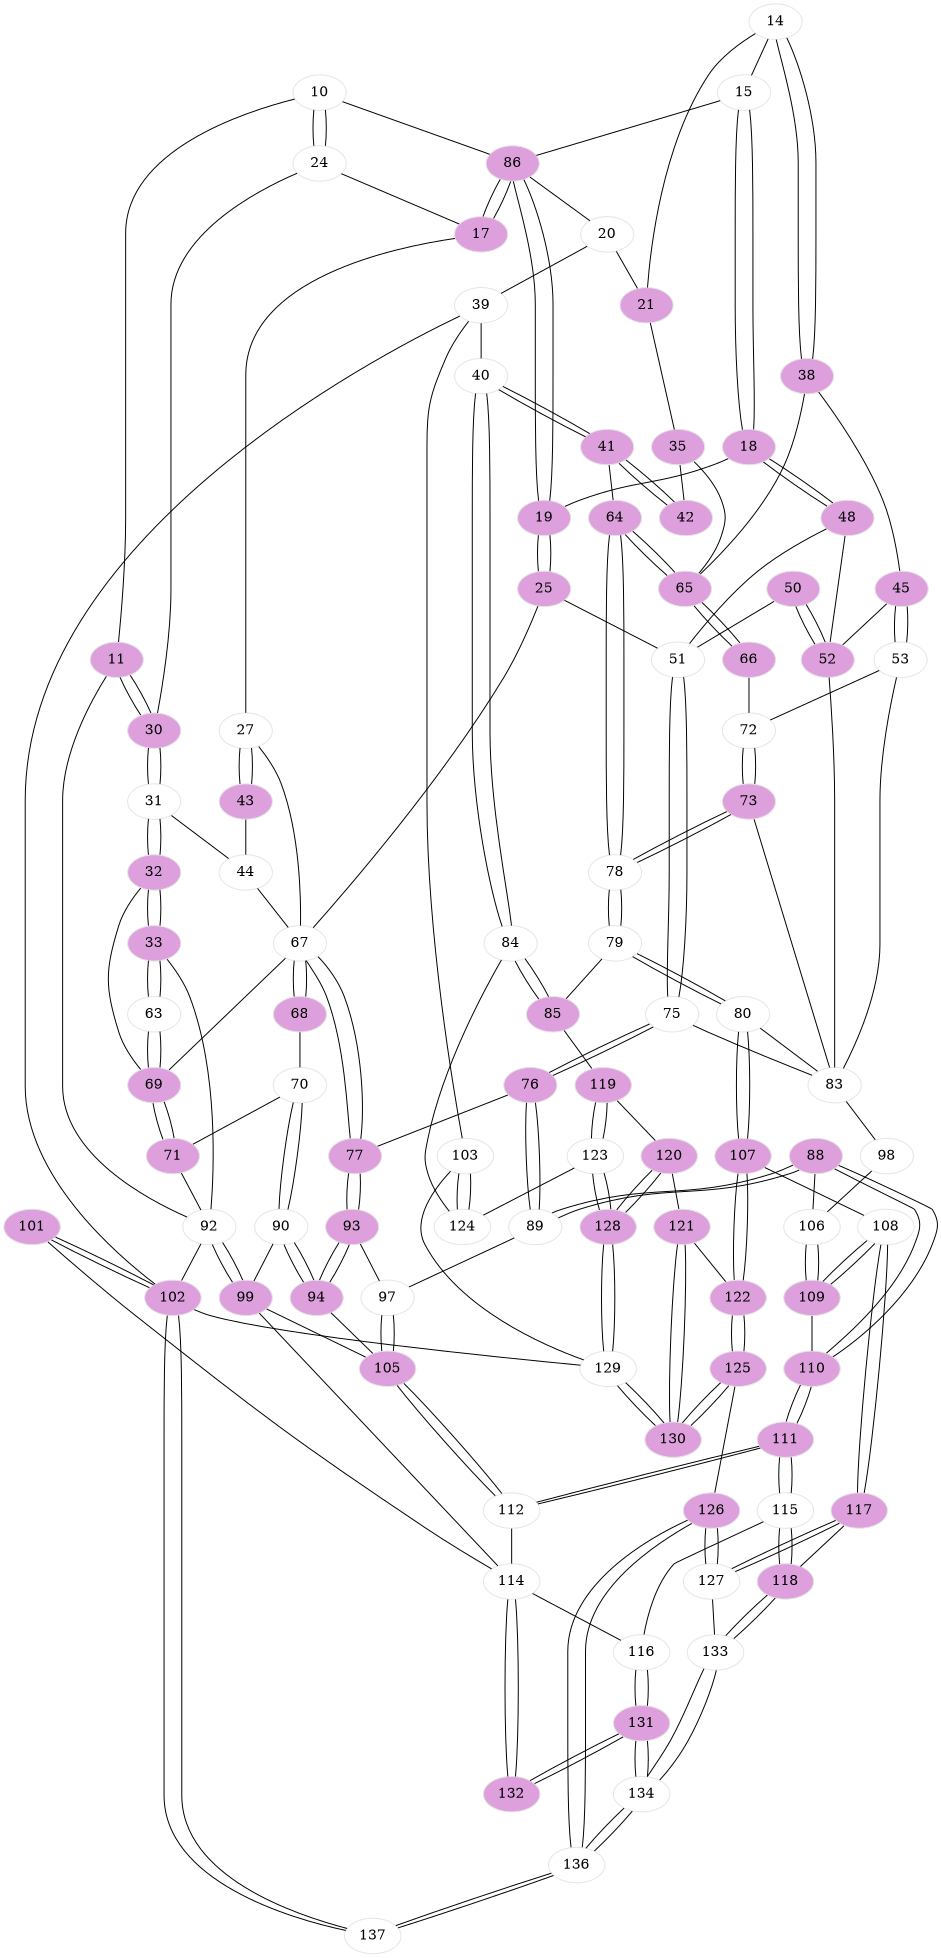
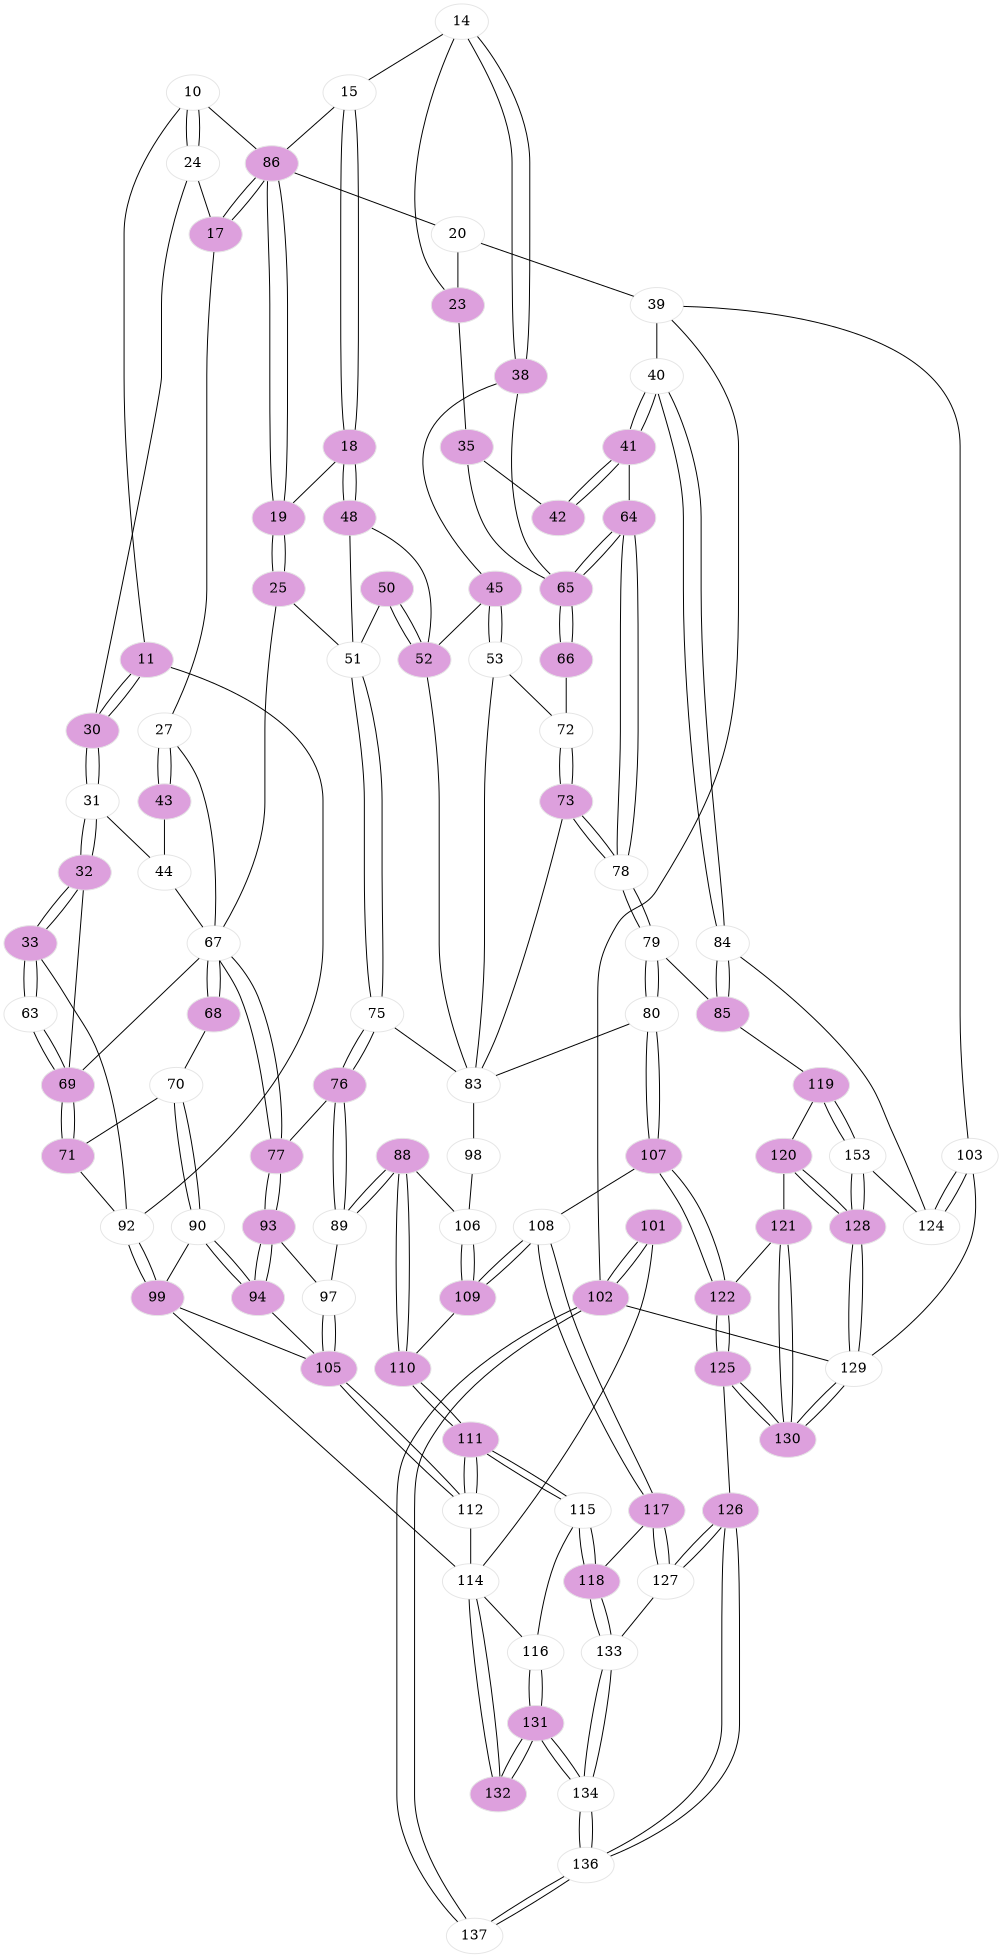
node "21": label "21" -> "23"
node "123": label "123" -> "153"
edge "92" -- "102": removed
